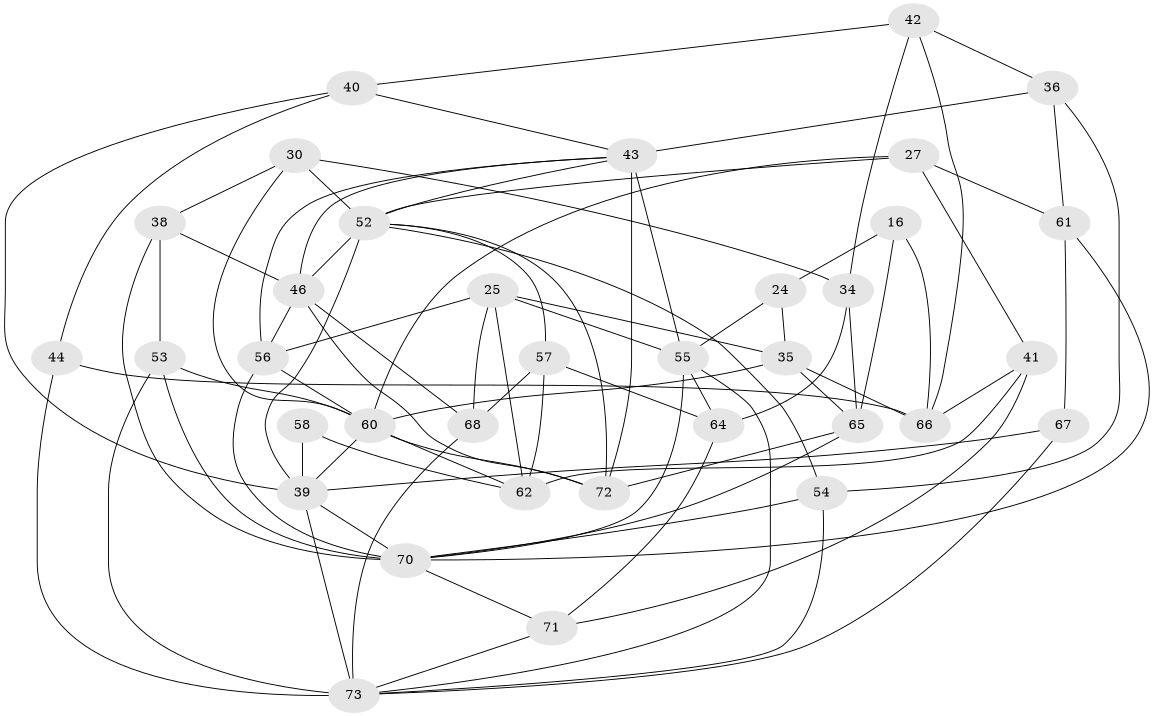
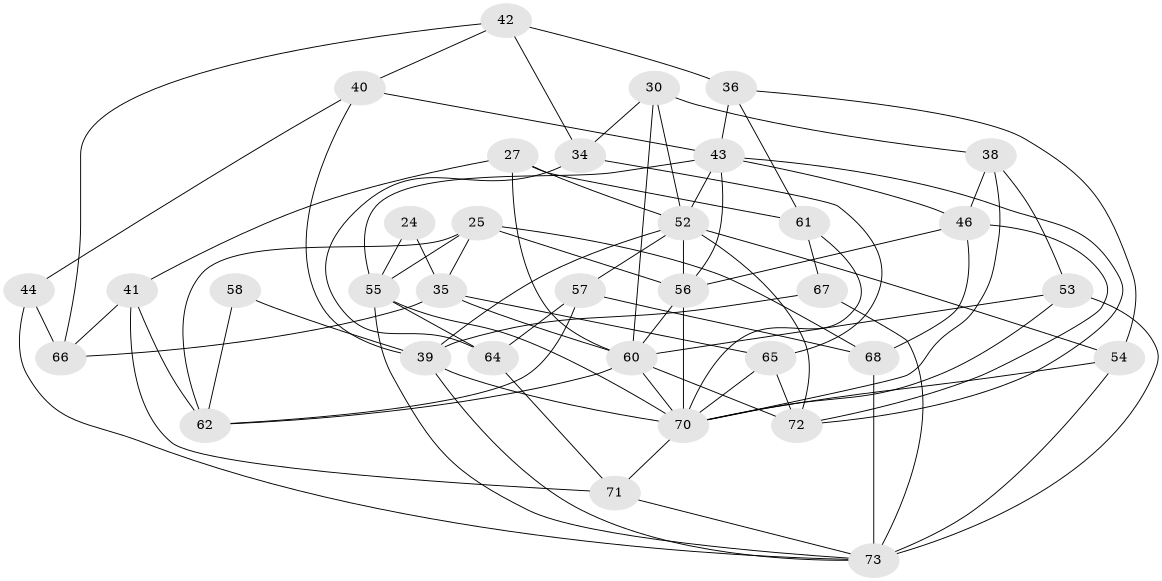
node "16": removed
edge "52" -- "46": now "52" -- "56"
edge "60" -- "39": now "60" -- "70"
